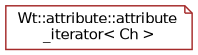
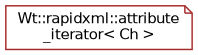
node "Wt::attribute::attribute _iterator< Ch >": label "Wt::attribute::attribute _iterator< Ch >" -> "Wt::rapidxml::attribute _iterator< Ch >"
